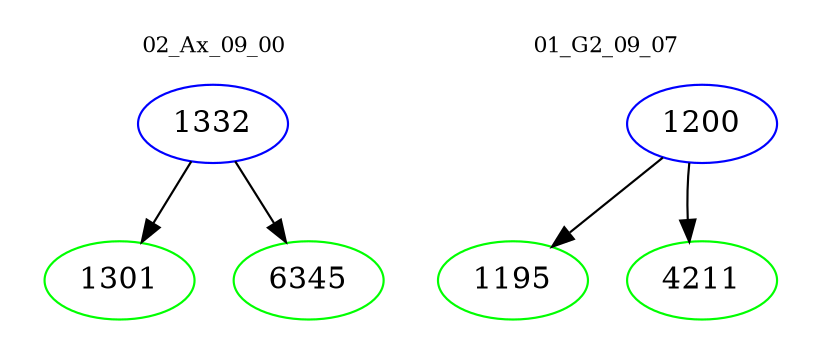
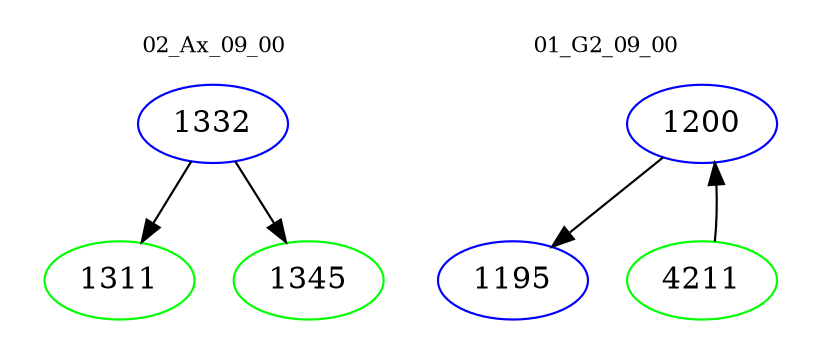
cluster "01_G2_09_07": label "01_G2_09_07" -> "01_G2_09_00"
edge "1200" -> "4211": reversed
node "1301": label "1301" -> "1311"
node "6345": label "6345" -> "1345"
node "1195": color green -> blue
